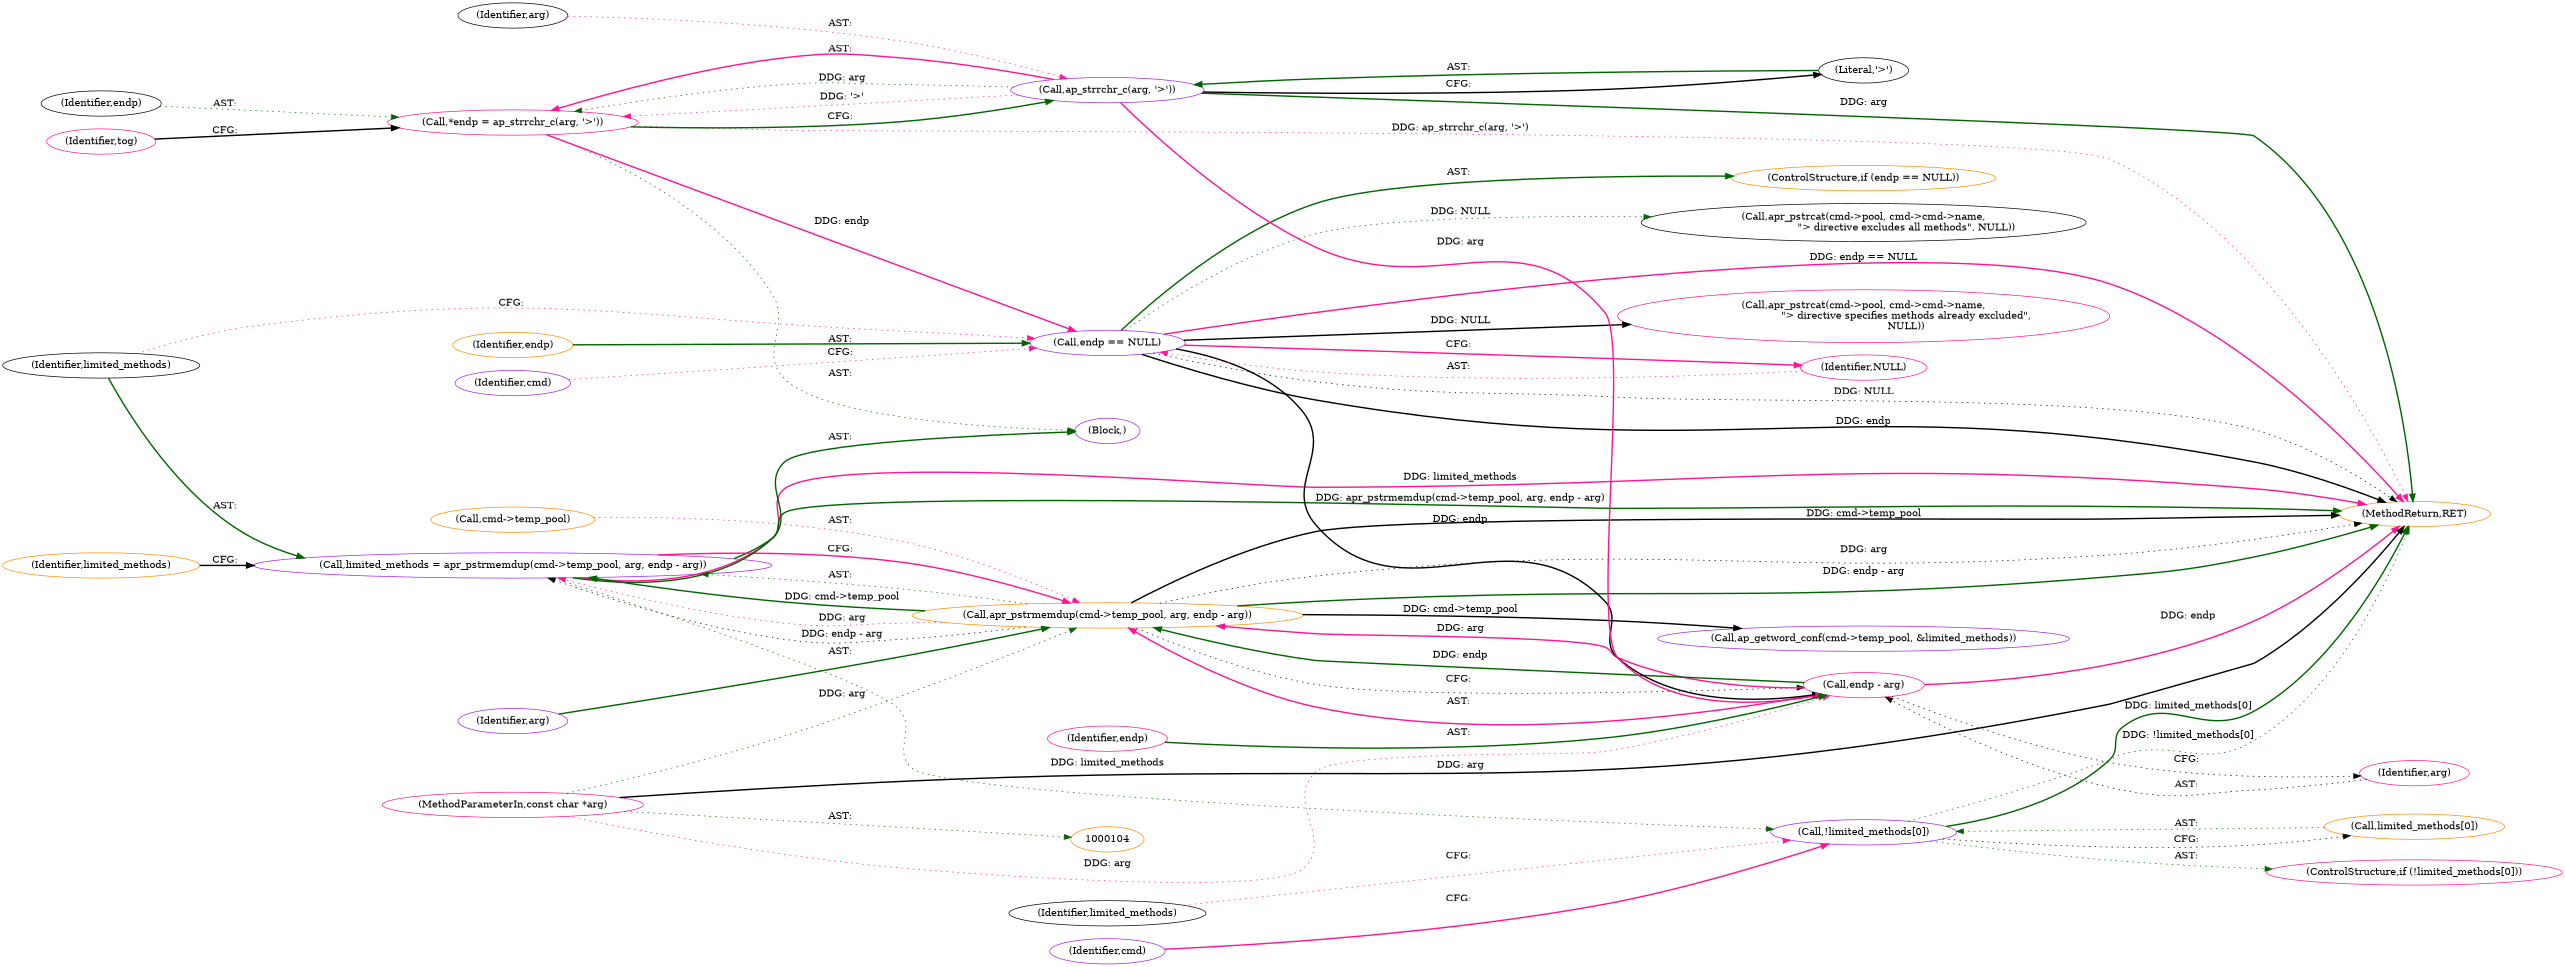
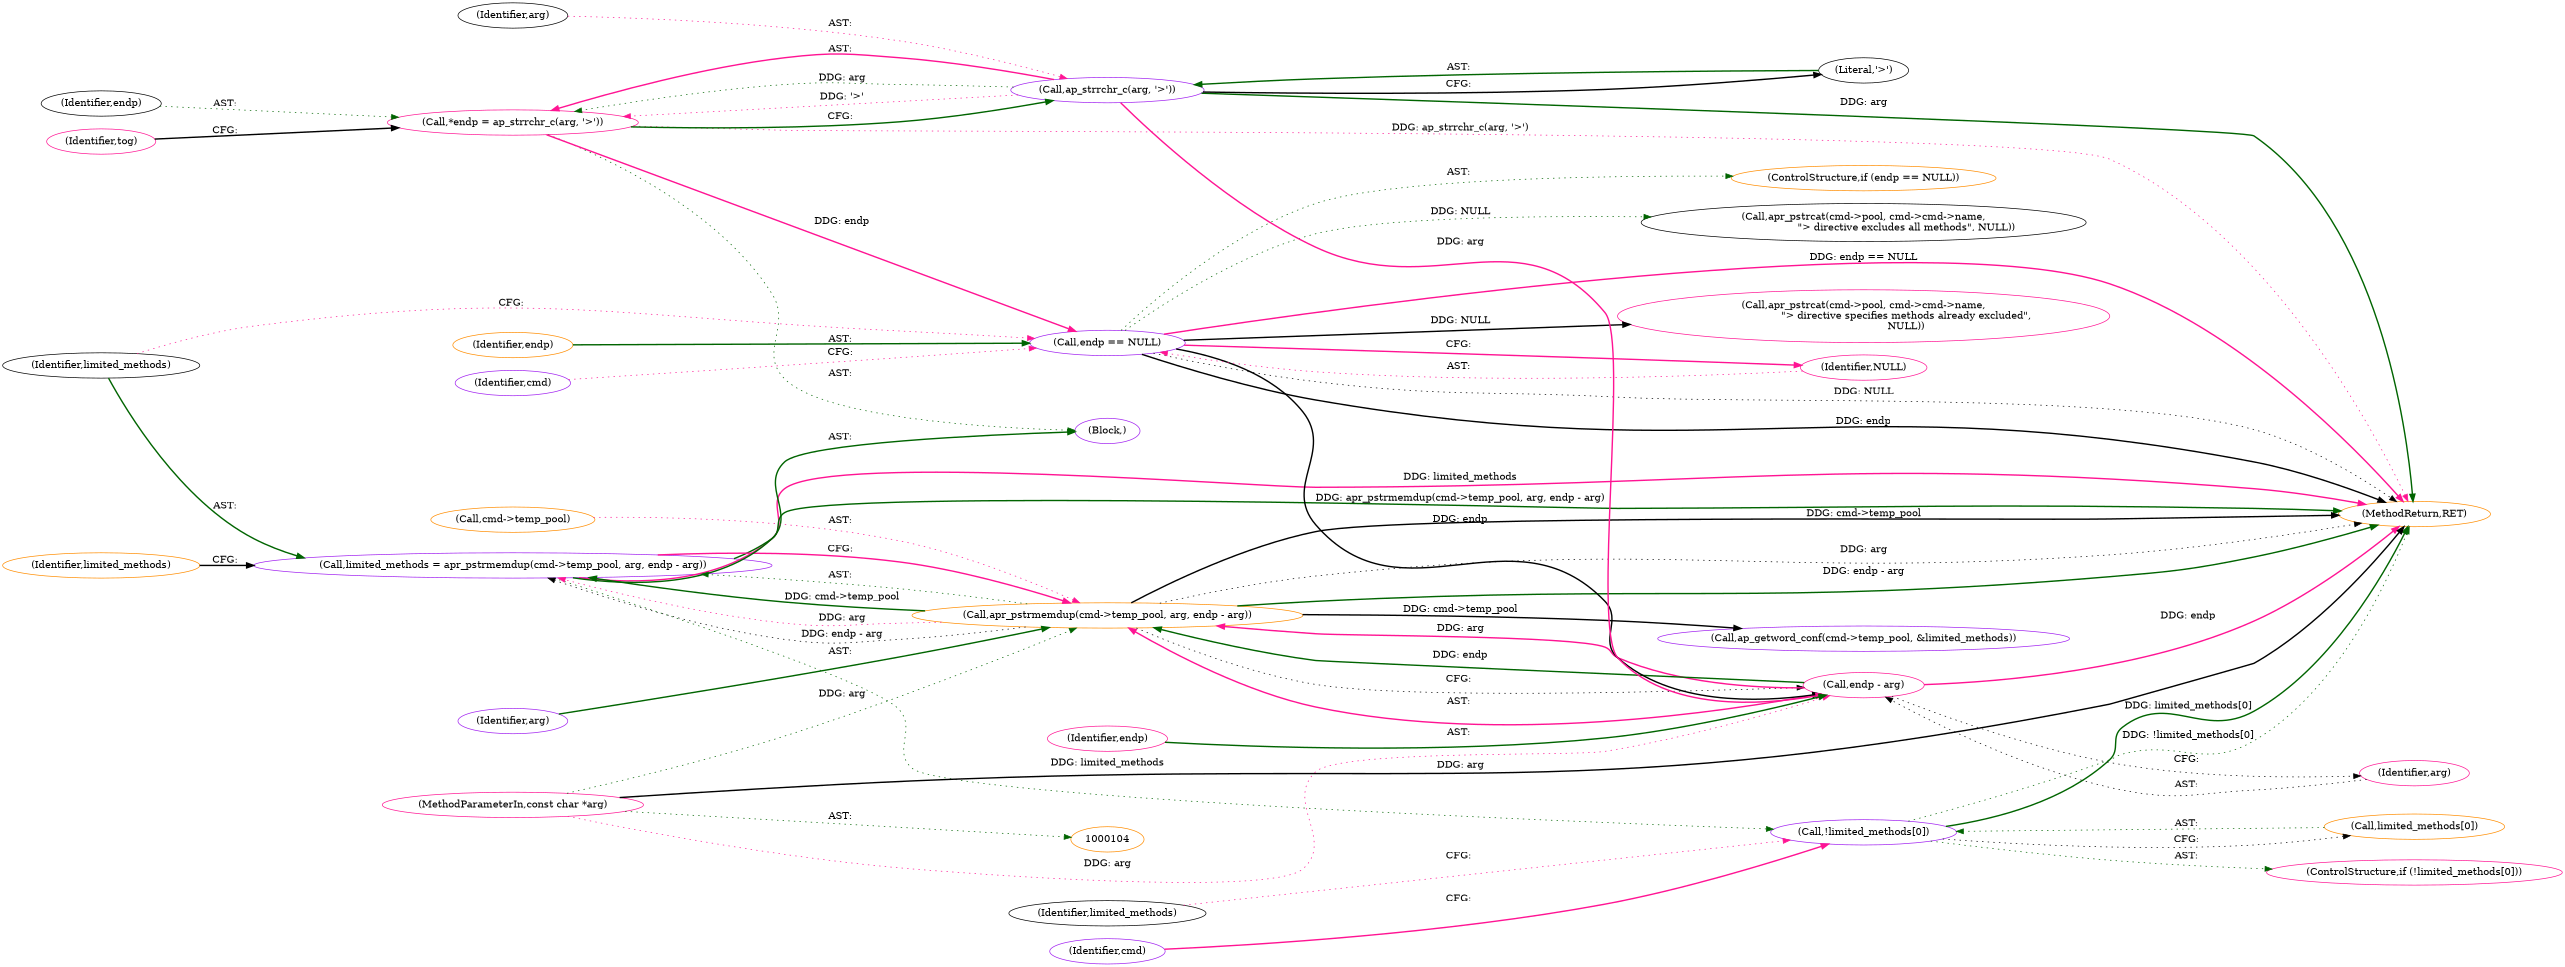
edge "(Call,endp == NULL)" -> "(ControlStructure,if (endp == NULL))": style bold -> dotted
